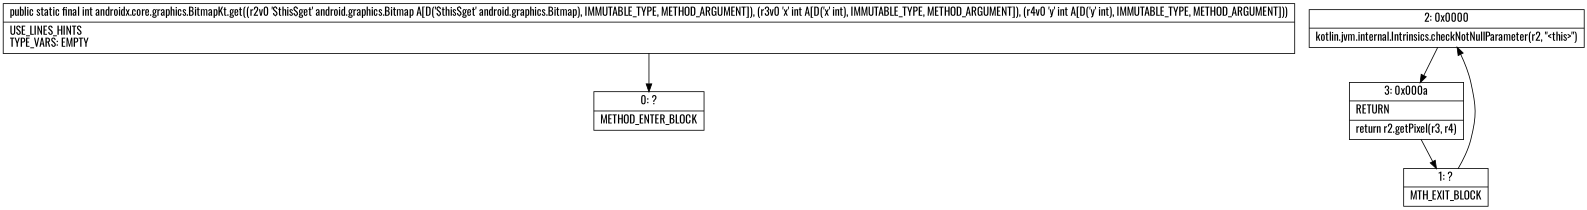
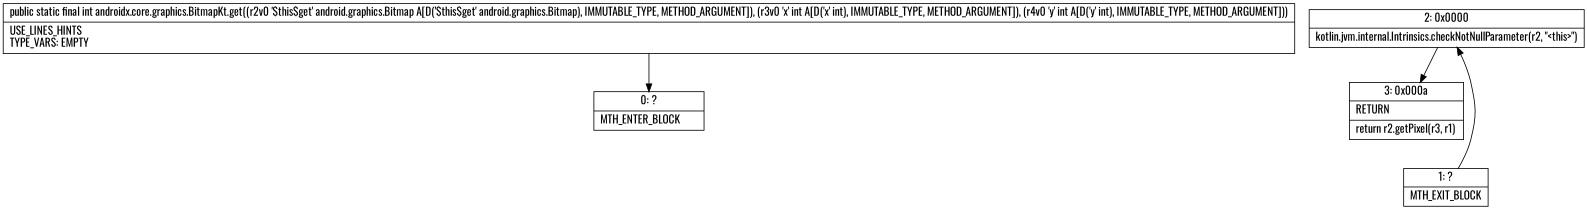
node "0: ?": text "METHOD_ENTER_BLOCK" -> "MTH_ENTER_BLOCK"
node "3: 0x000a": text "return r2.getPixel(r3, r4)" -> "return r2.getPixel(r3, r1)"
edge "3: 0x000a" -> "1: ?": removed
